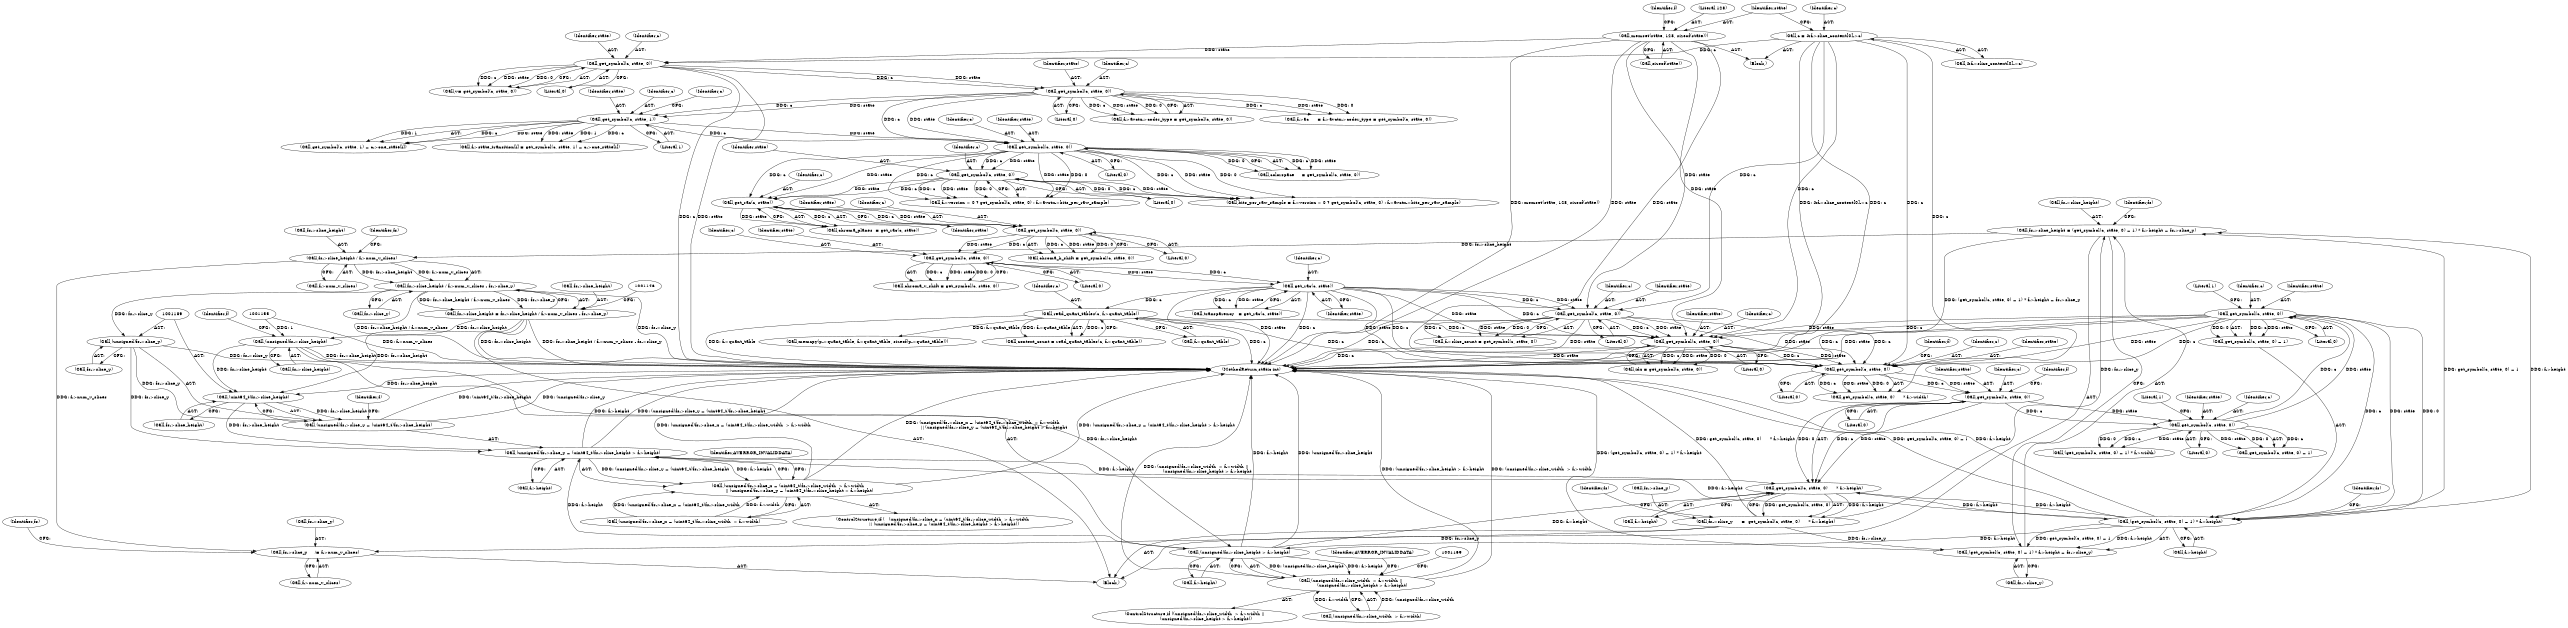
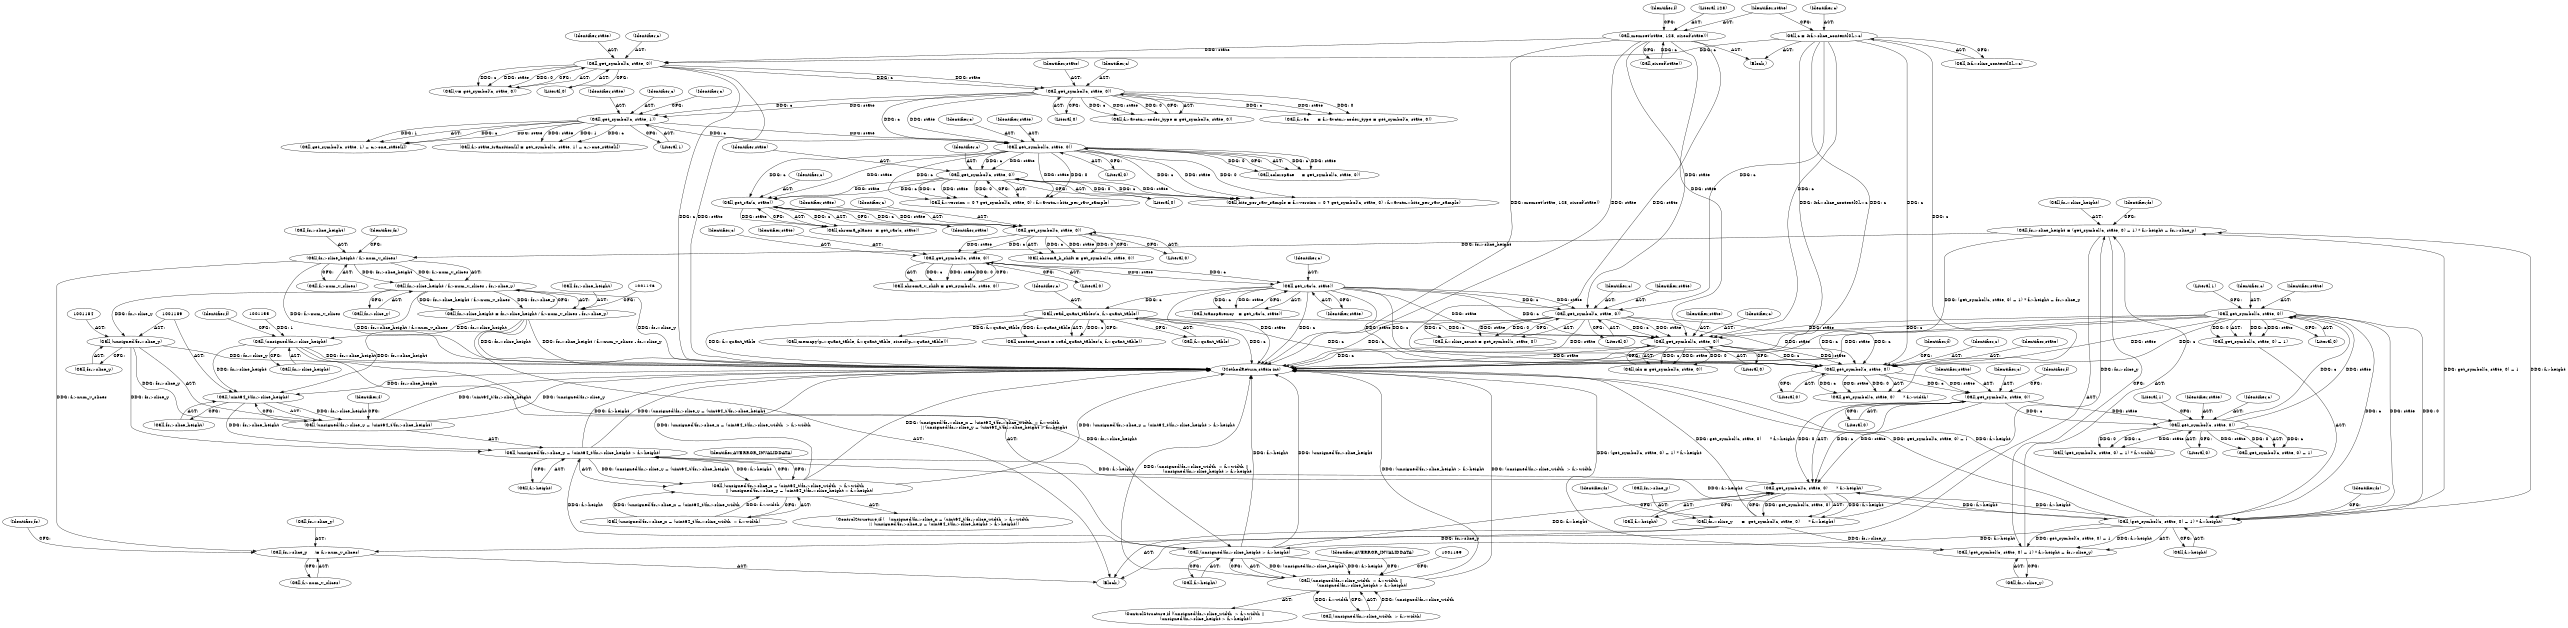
edge "(Call,sizeof(state))" -> "(Call,memset(state, 128, sizeof(state)))": label "AST: " -> "DDG: c"
edge "(Call,c = &f->slice_context[0]->c)" -> "(Call,&f->slice_context[0]->c)": label "AST: " -> "CFG: "
node "1001184": added
edge "1001155" -> "(MethodReturn,static int)": now "(Call,fs->slice_height / f->num_v_slices)" -> "(MethodReturn,static int)"
